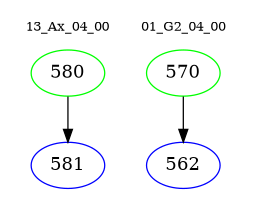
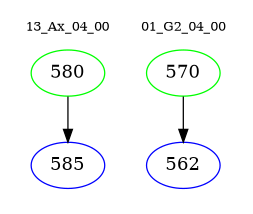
node "581": label "581" -> "585"
